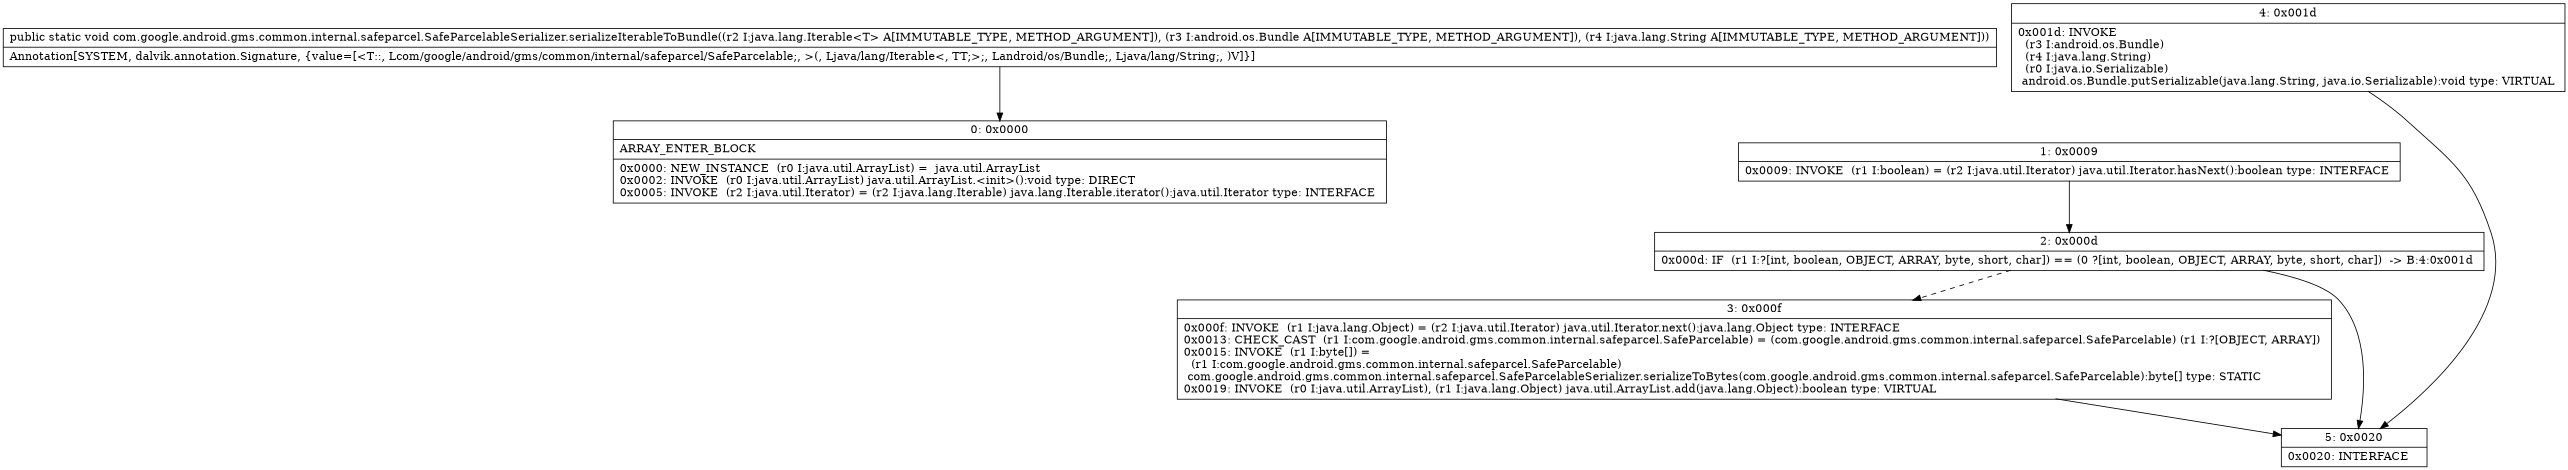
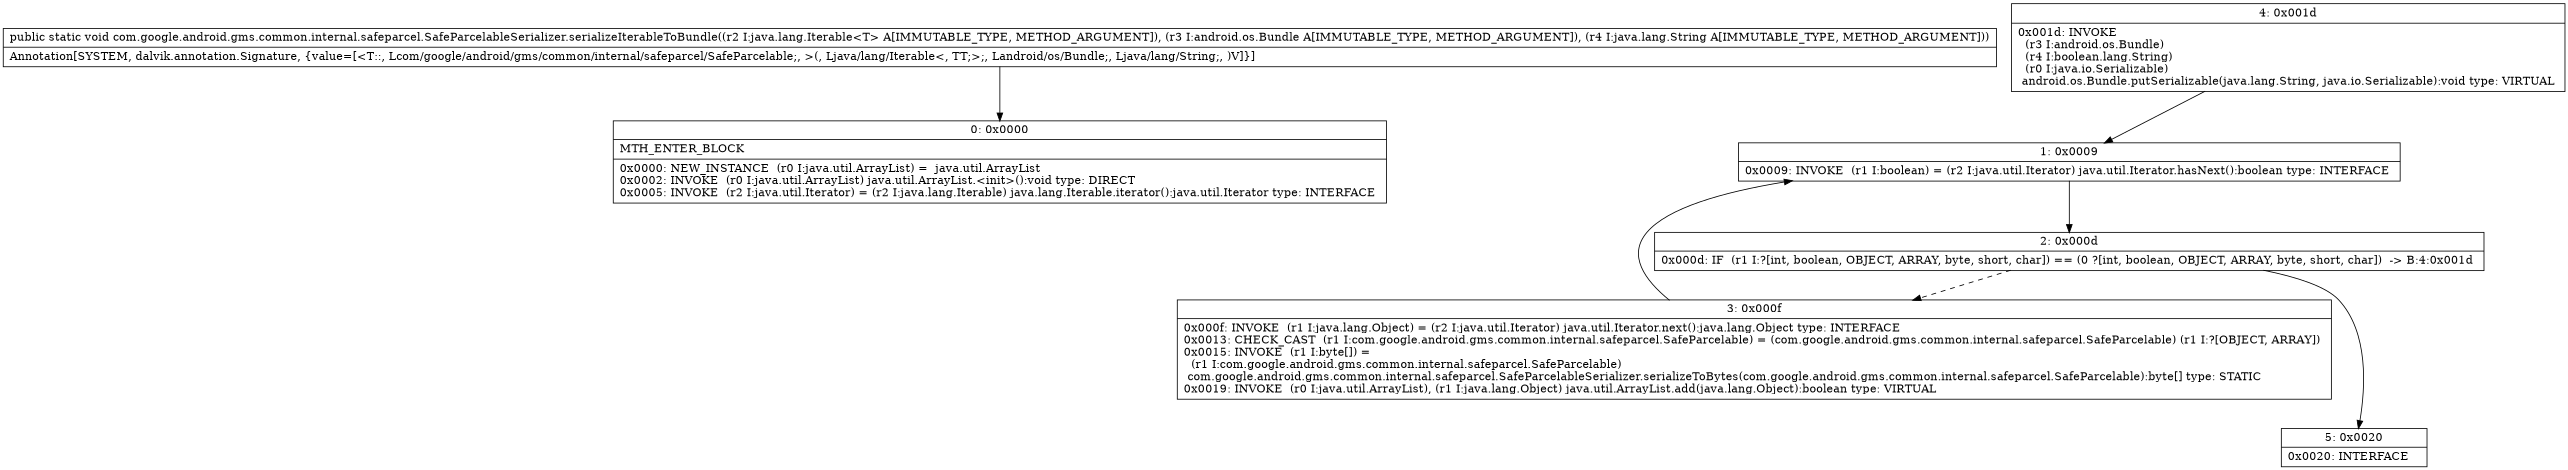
node "4: 0x001d": text "(r4 I:java.lang.String)" -> "(r4 I:boolean.lang.String)"
node "0: 0x0000": text "ARRAY_ENTER_BLOCK" -> "MTH_ENTER_BLOCK"
edge "4: 0x001d" -> "5: 0x0020": now "4: 0x001d" -> "1: 0x0009"
edge "3: 0x000f" -> "5: 0x0020": now "3: 0x000f" -> "1: 0x0009"
